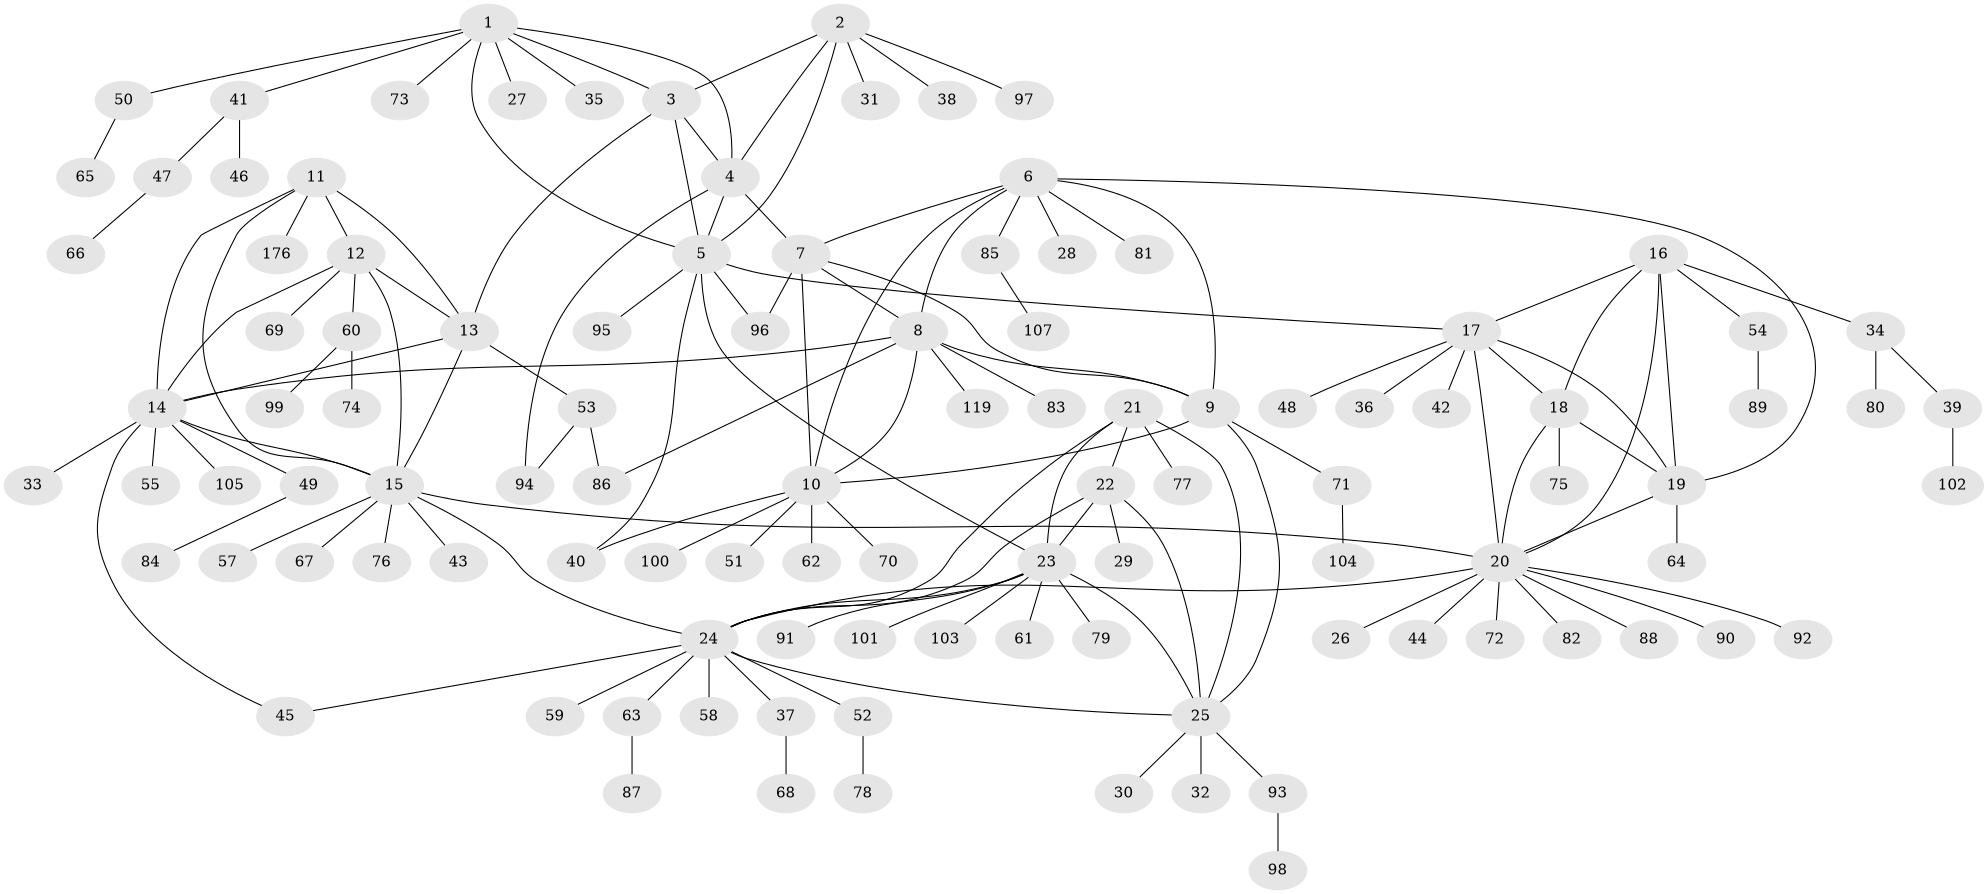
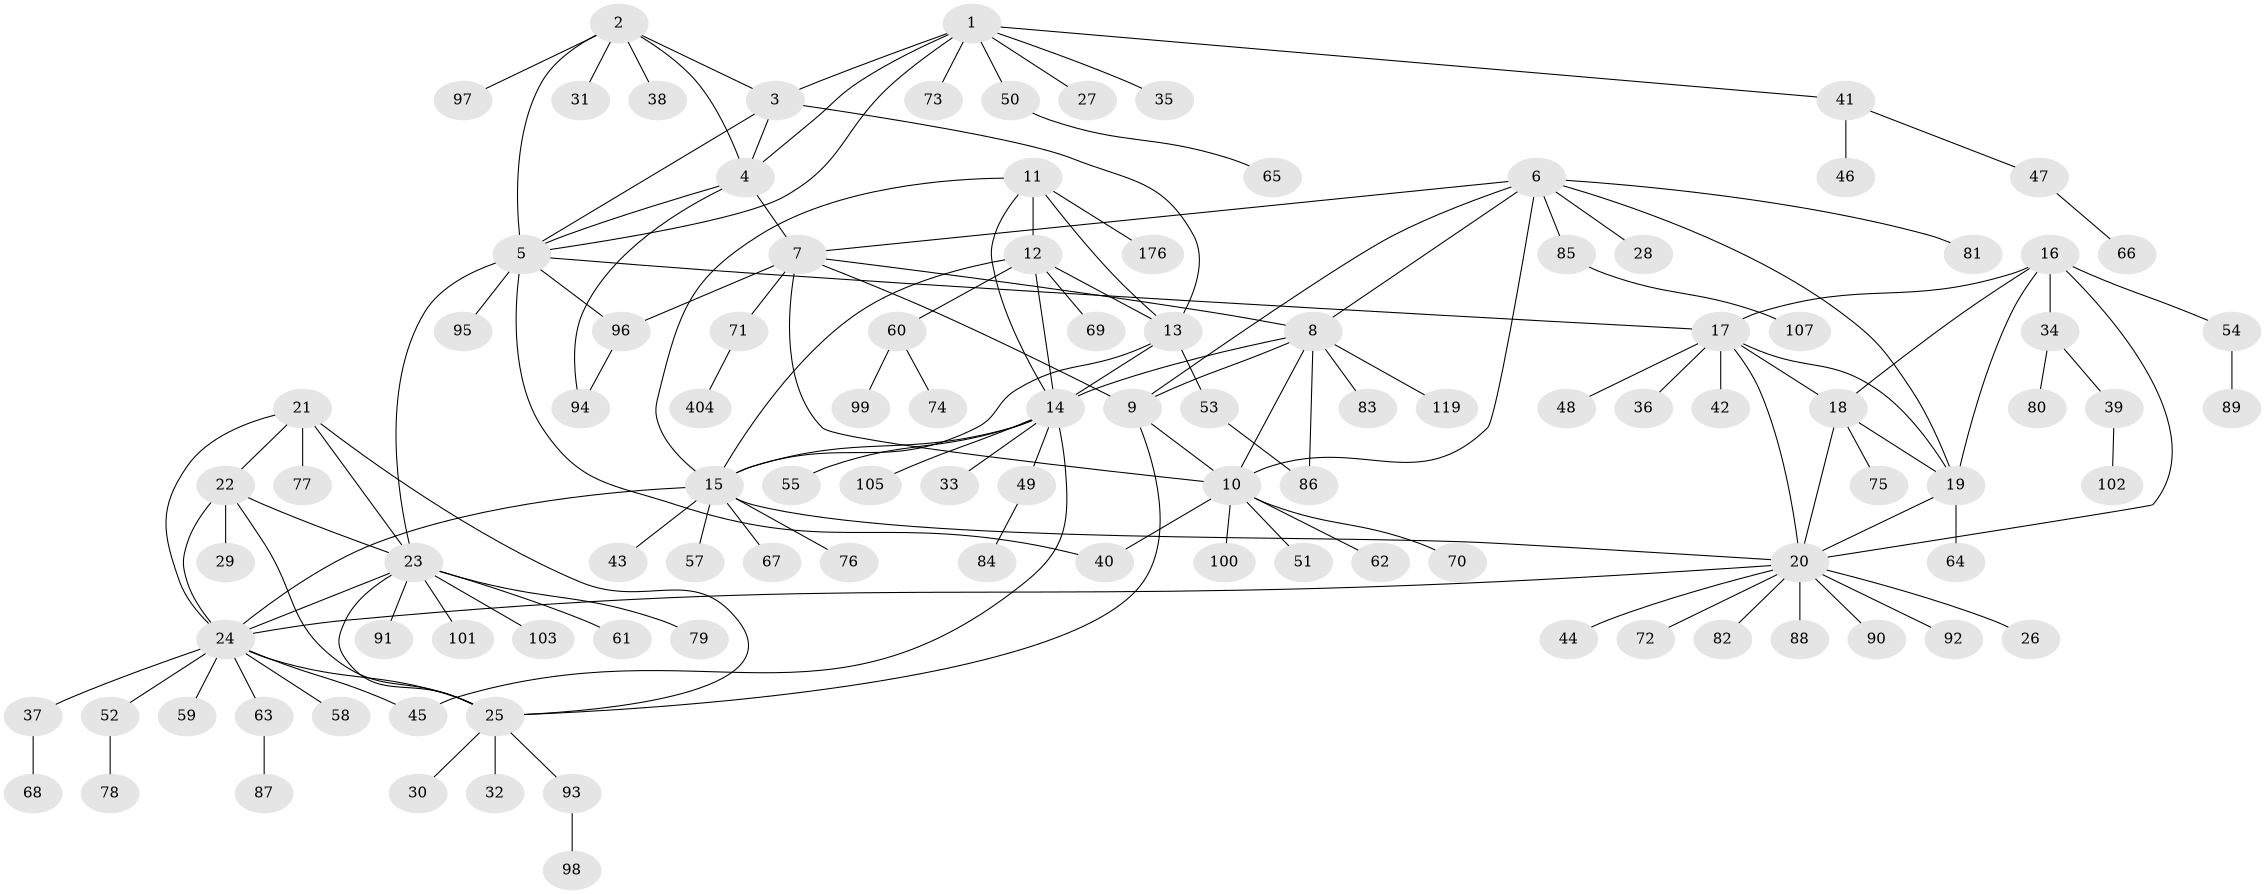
edge "53" -- "94": now "96" -- "94"
edge "9" -- "71": now "7" -- "71"
node "104": label "104" -> "404"
